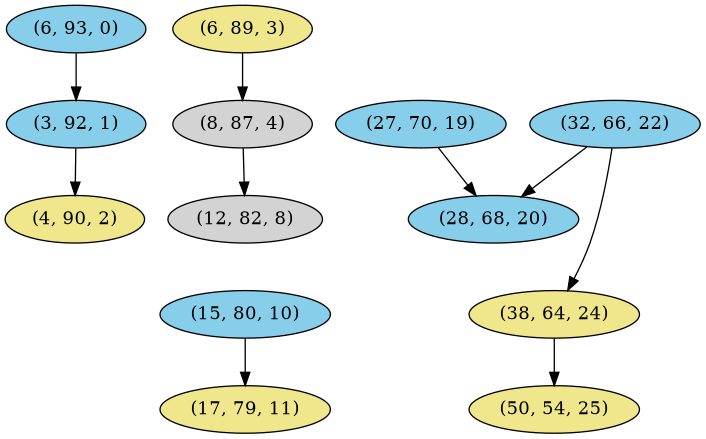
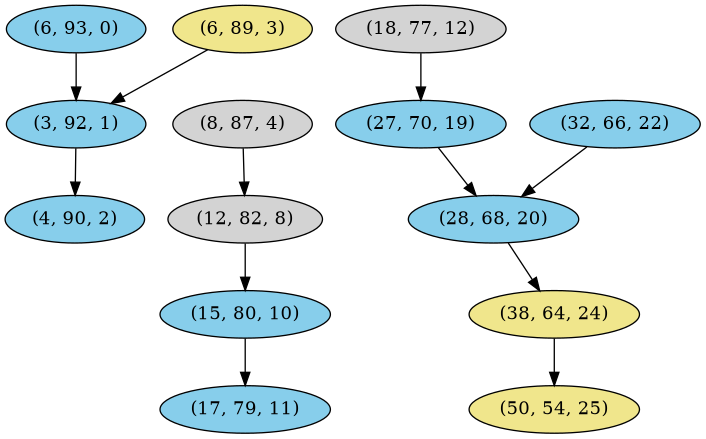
node "(18, 77, 12)": added
edge "(6, 89, 3)" -> "(8, 87, 4)": now "(6, 89, 3)" -> "(3, 92, 1)"
edge "(32, 66, 22)" -> "(38, 64, 24)": now "(28, 68, 20)" -> "(38, 64, 24)"
node "(4, 90, 2)": fillcolor khaki -> skyblue
edge "(12, 82, 8)" -> "(15, 80, 10)": added
node "(17, 79, 11)": fillcolor khaki -> skyblue
